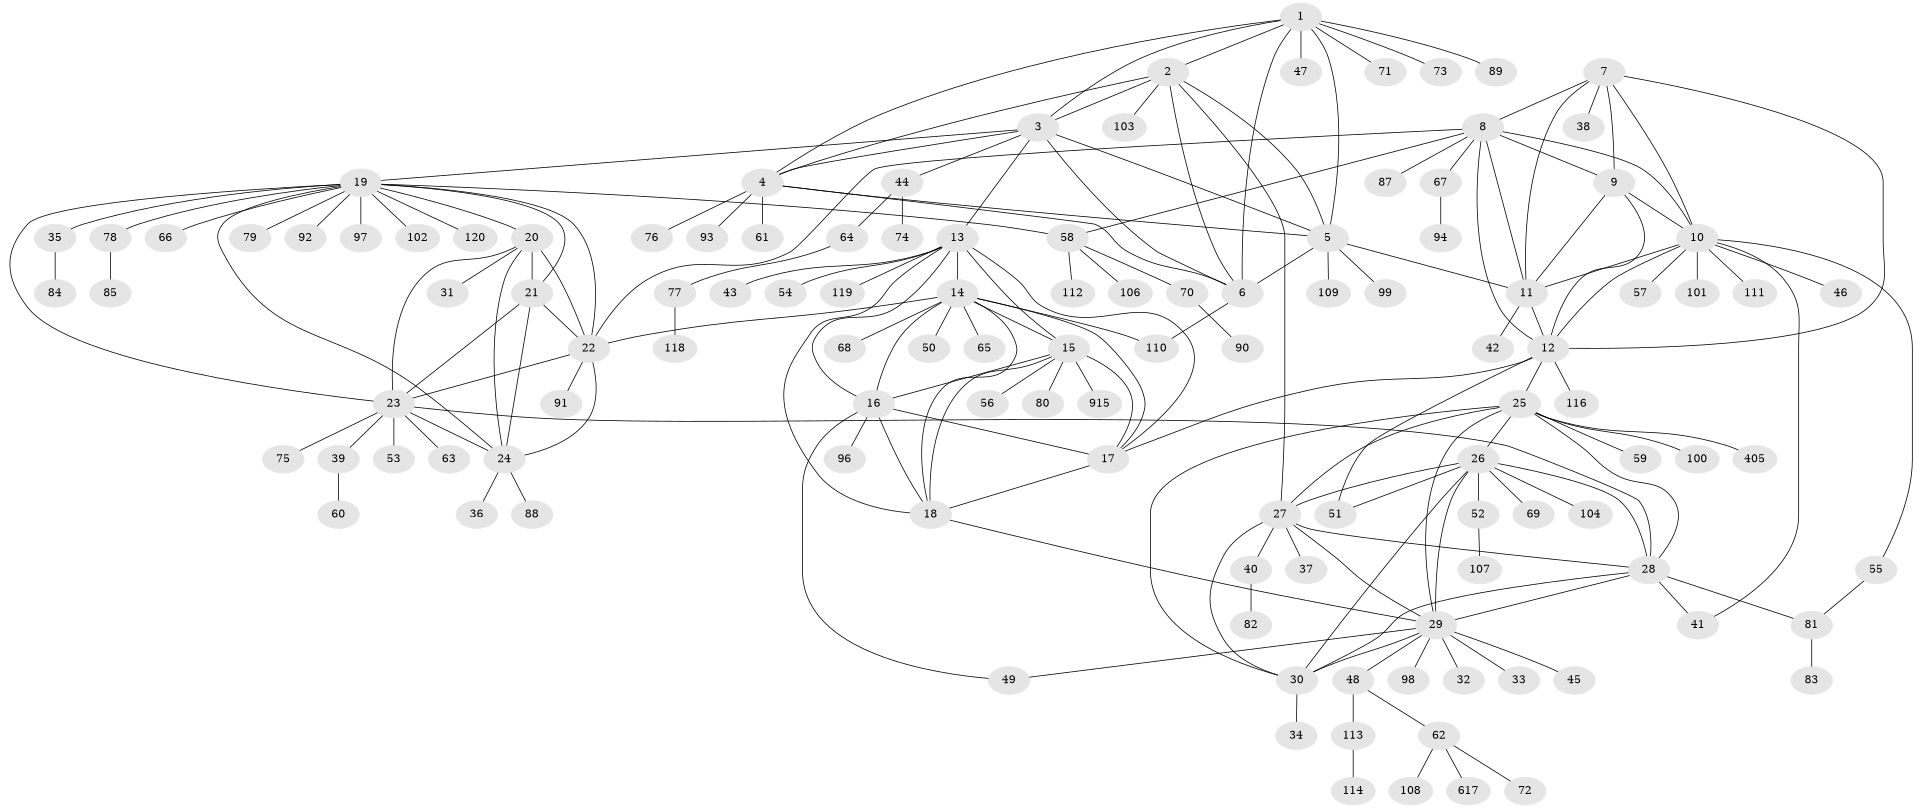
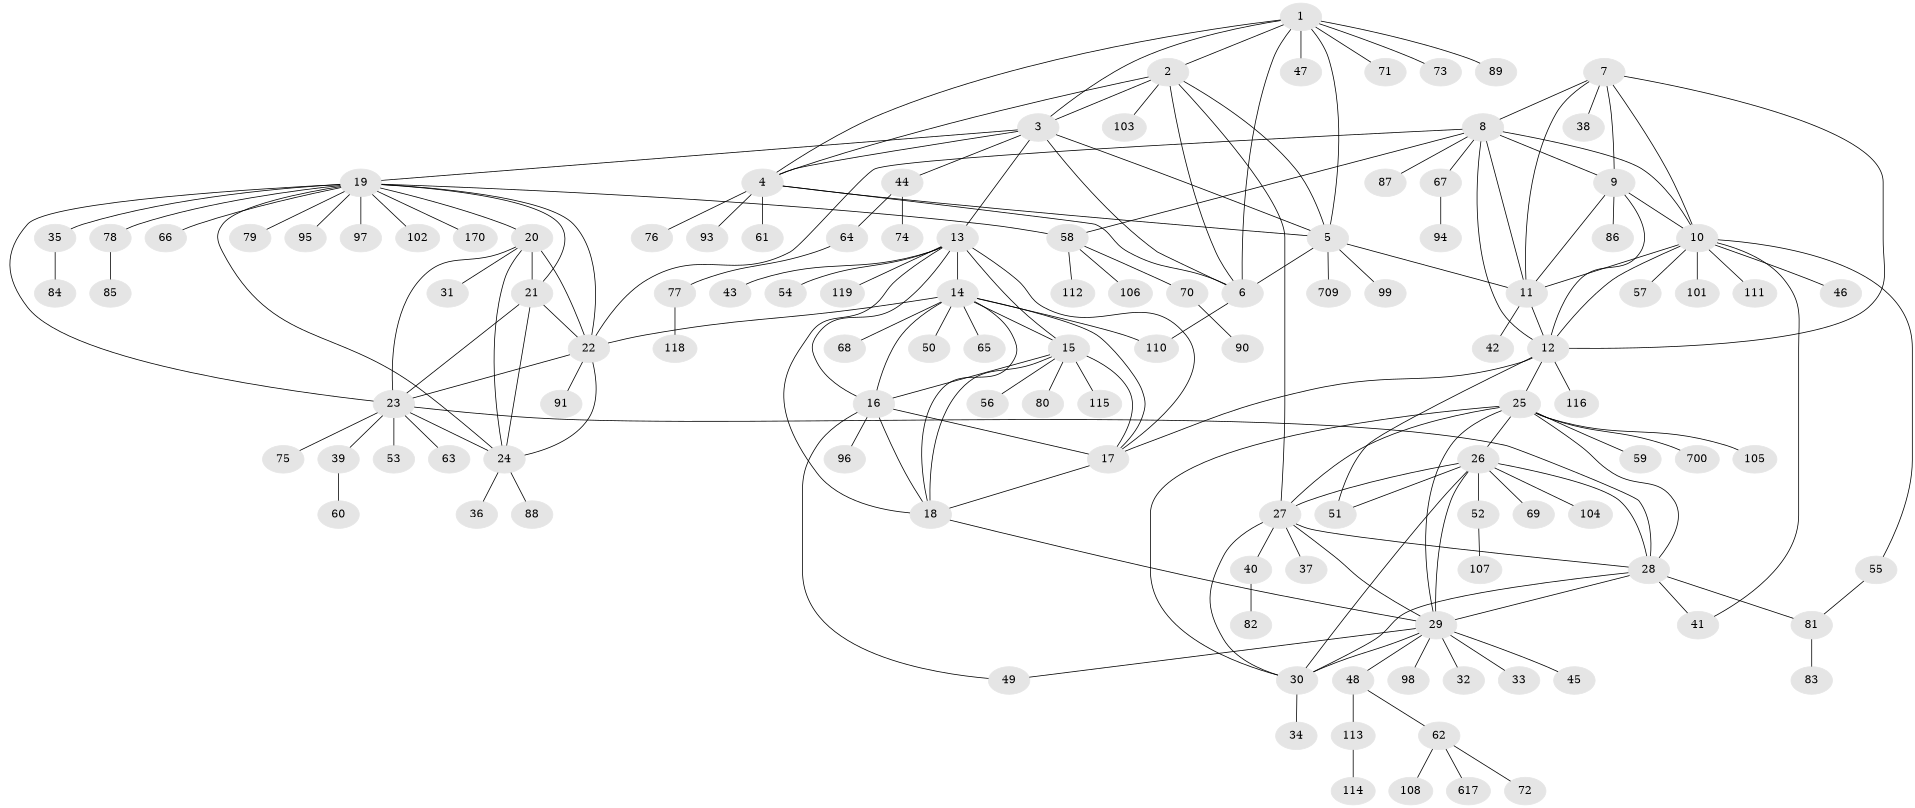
node "92": label "92" -> "95"
node "120": label "120" -> "170"
node "86": added
node "109": label "109" -> "709"
node "915": label "915" -> "115"
node "100": label "100" -> "700"
node "405": label "405" -> "105"
